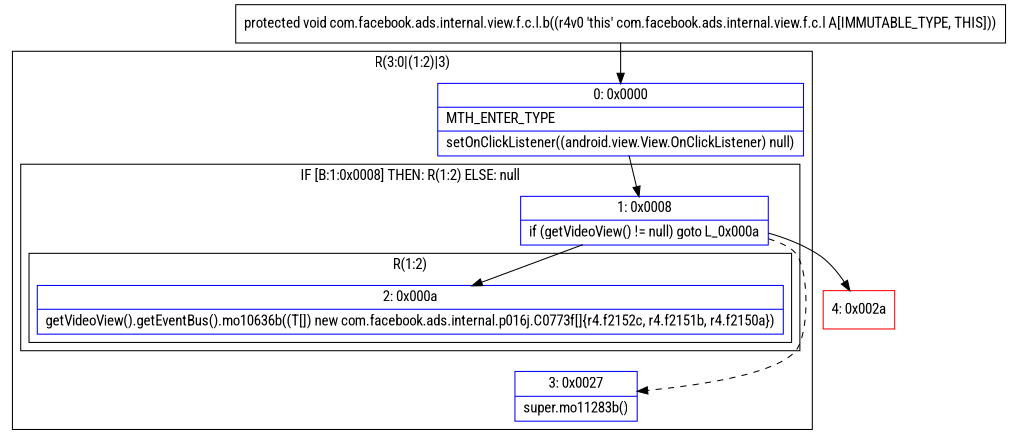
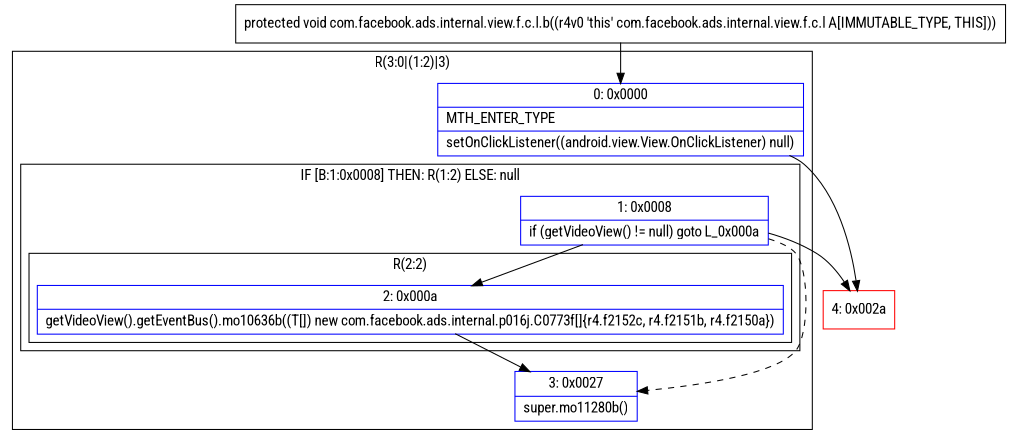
edge "0: 0x0000" -> "1: 0x0008": now "0: 0x0000" -> "4: 0x002a"
cluster "R(1:2)": label "R(1:2)" -> "R(2:2)"
edge "2: 0x000a" -> "3: 0x0027": added
node "3: 0x0027": text "super.mo11283b()" -> "super.mo11280b()"
